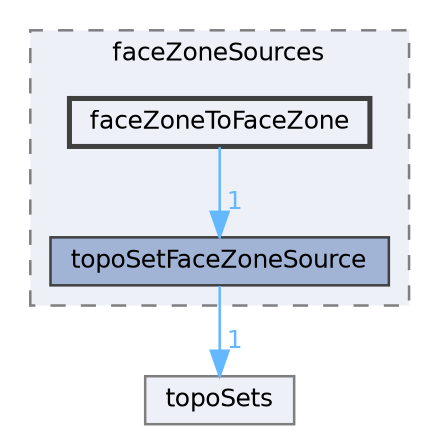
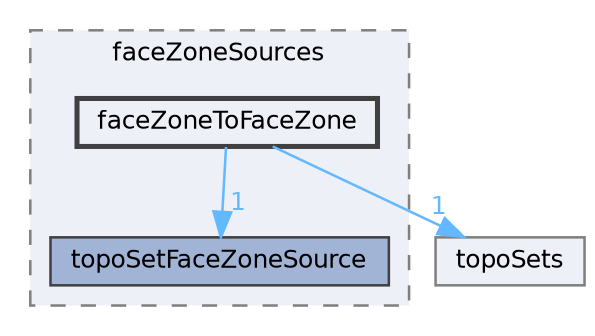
edge "topoSetFaceZoneSource" -> "topoSets": now "faceZoneToFaceZone" -> "topoSets"
